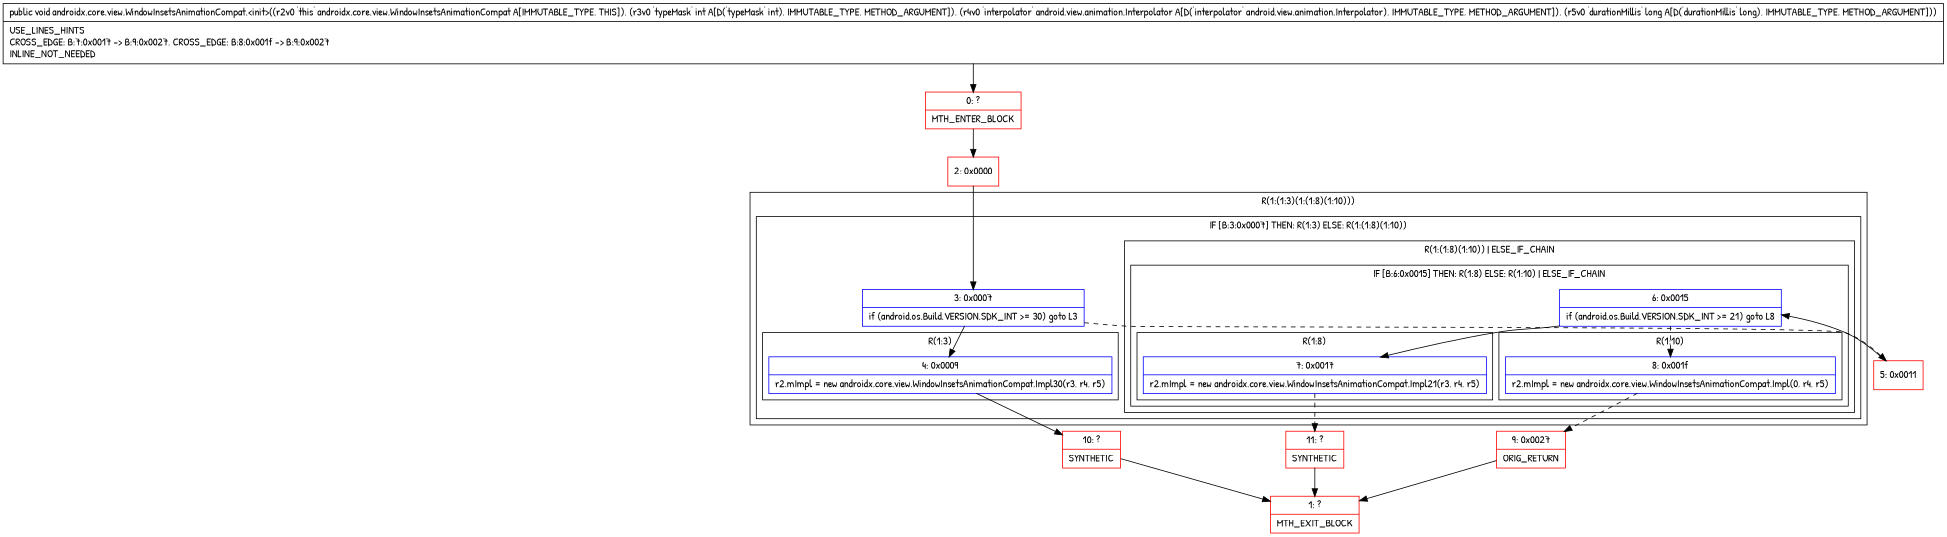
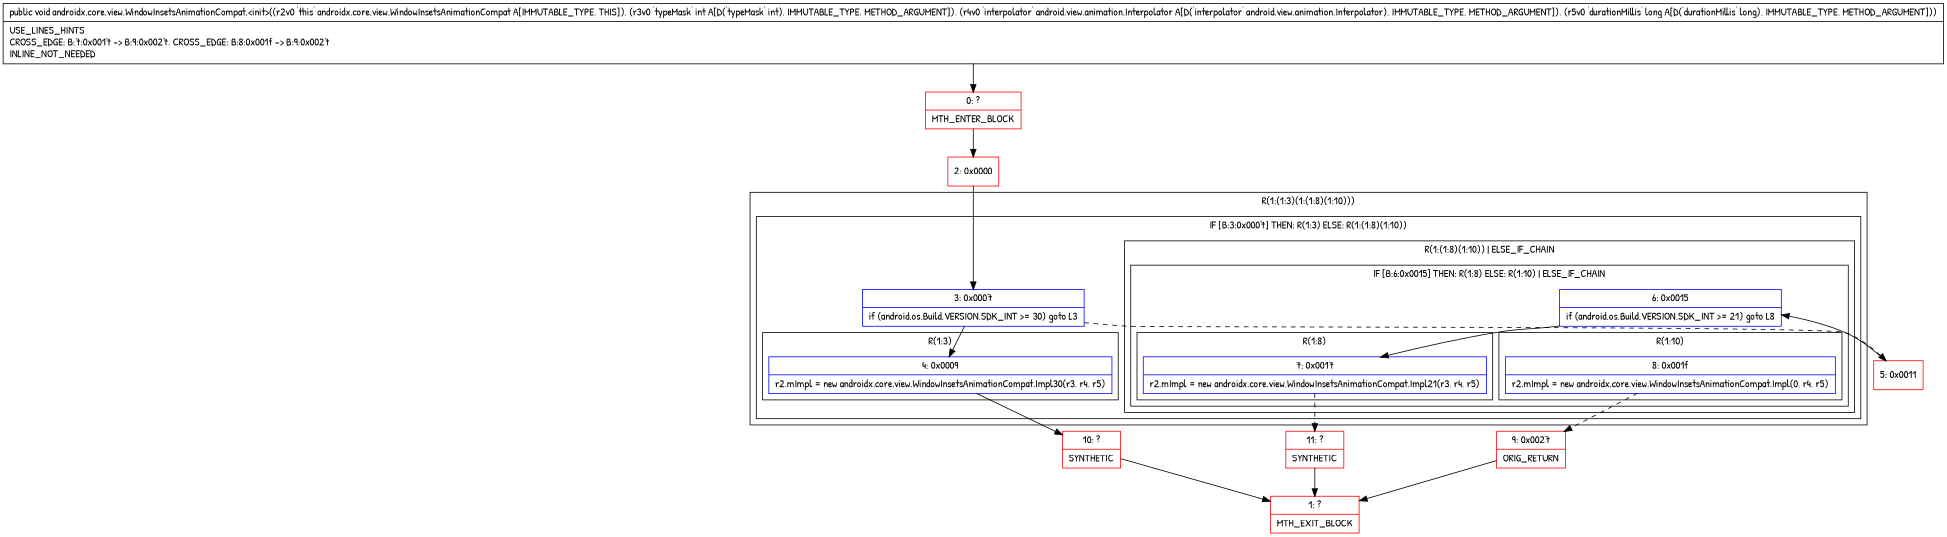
edge "6: 0x0015" -> "8: 0x001f": removed
